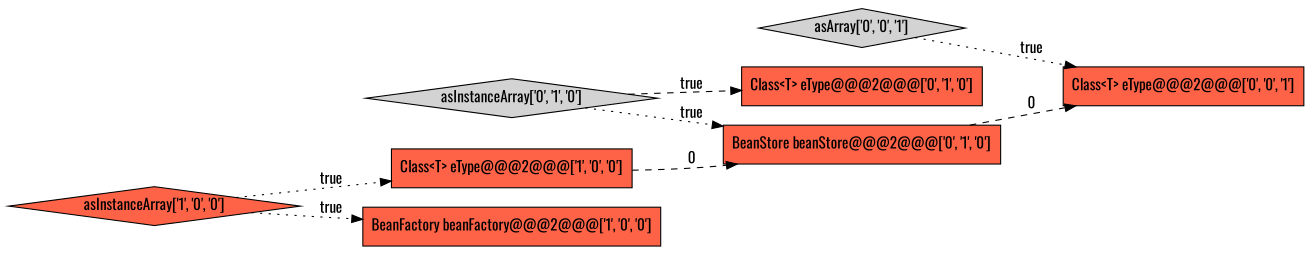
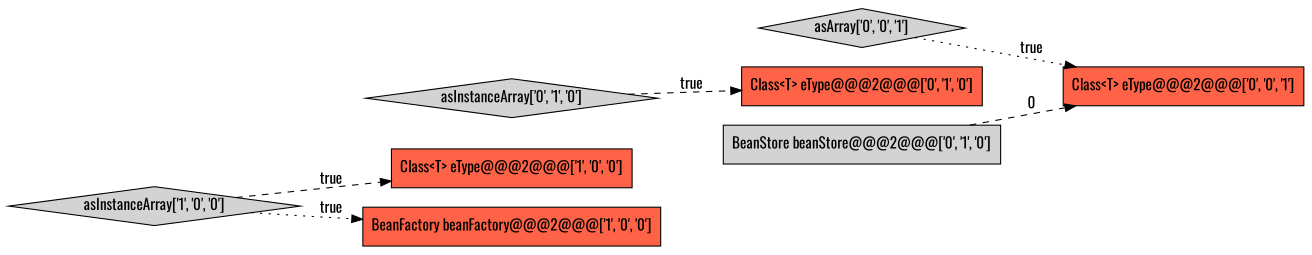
edge "asInstanceArray['0', '1', '0']" -> "BeanStore beanStore@@@2@@@['0', '1', '0']": removed, label "true"
node "BeanStore beanStore@@@2@@@['0', '1', '0']": fillcolor tomato -> lightgray
edge "Class<T> eType@@@2@@@['1', '0', '0']" -> "BeanStore beanStore@@@2@@@['0', '1', '0']": removed, label "0"
edge "asInstanceArray['1', '0', '0']" -> "Class<T> eType@@@2@@@['1', '0', '0']": style dotted -> dashed
node "asInstanceArray['1', '0', '0']": fillcolor tomato -> lightgray
